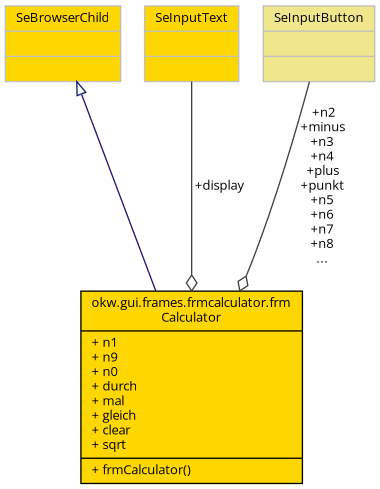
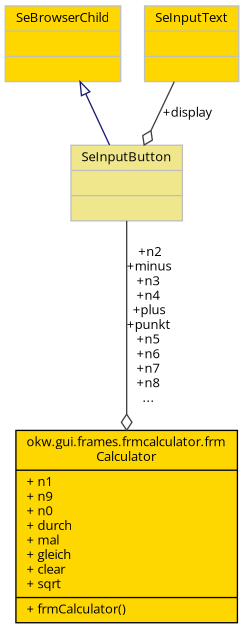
edge "SeInputText" -> "okw.gui.frames.frmcalculator.frm": now "SeInputText" -> "SeInputButton"
edge "okw.gui.frames.frmcalculator.frm" -> "SeBrowserChild": now "SeInputButton" -> "SeBrowserChild"
